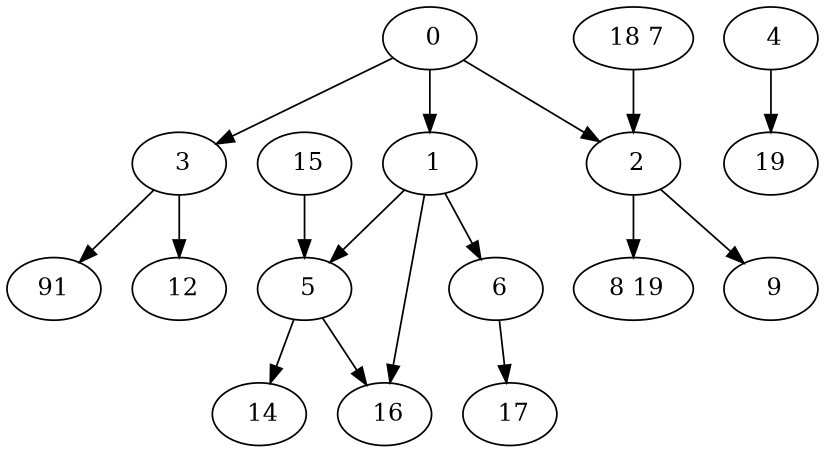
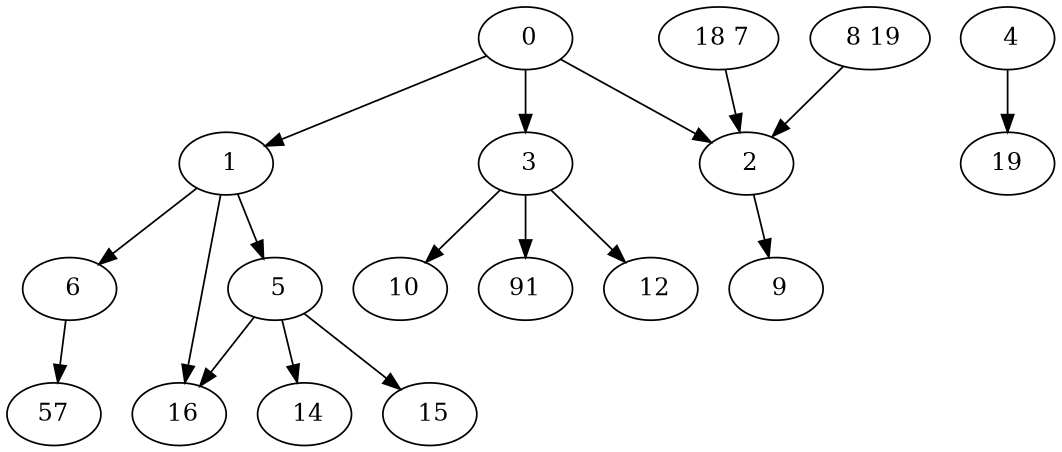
edge "15" -> "5": reversed
edge "2" -> "8 19": reversed
node "10": added
node "17": label "17" -> "57"
